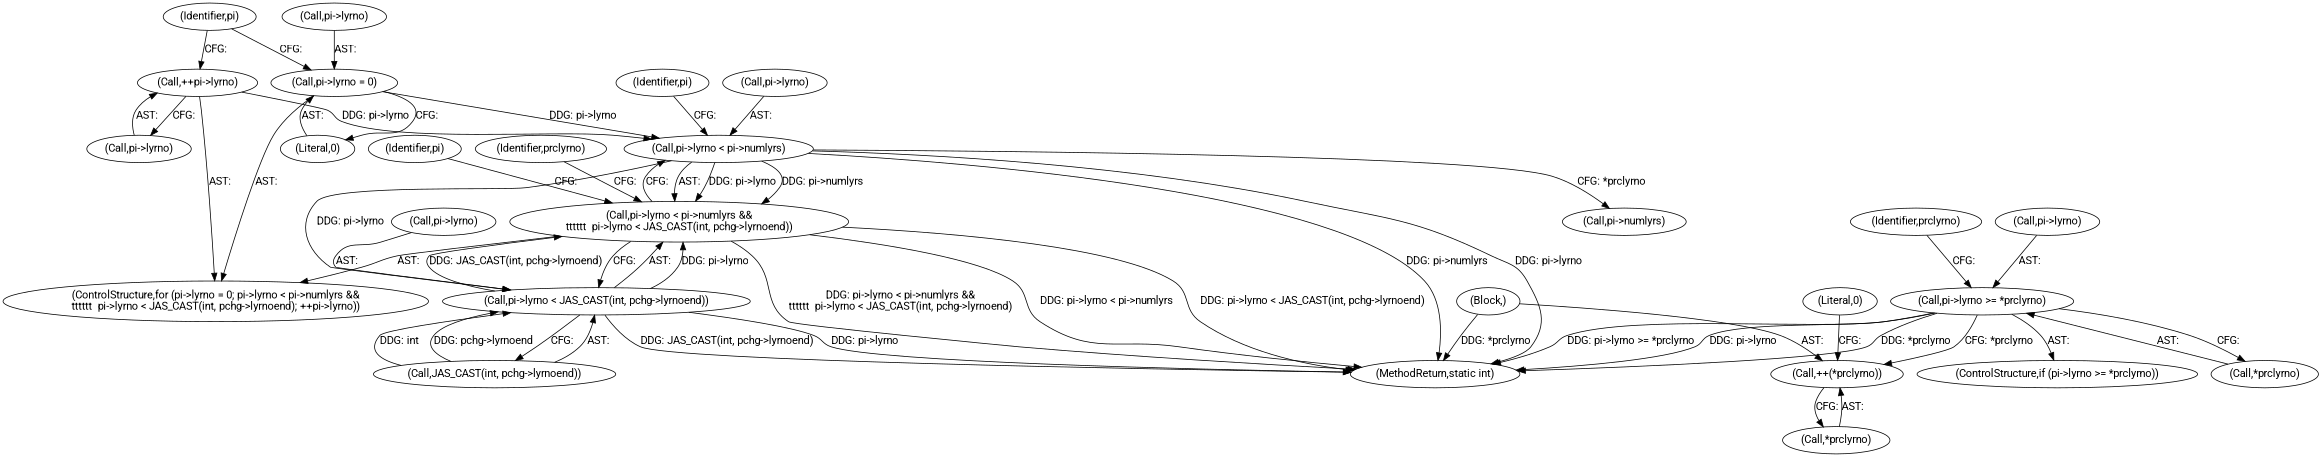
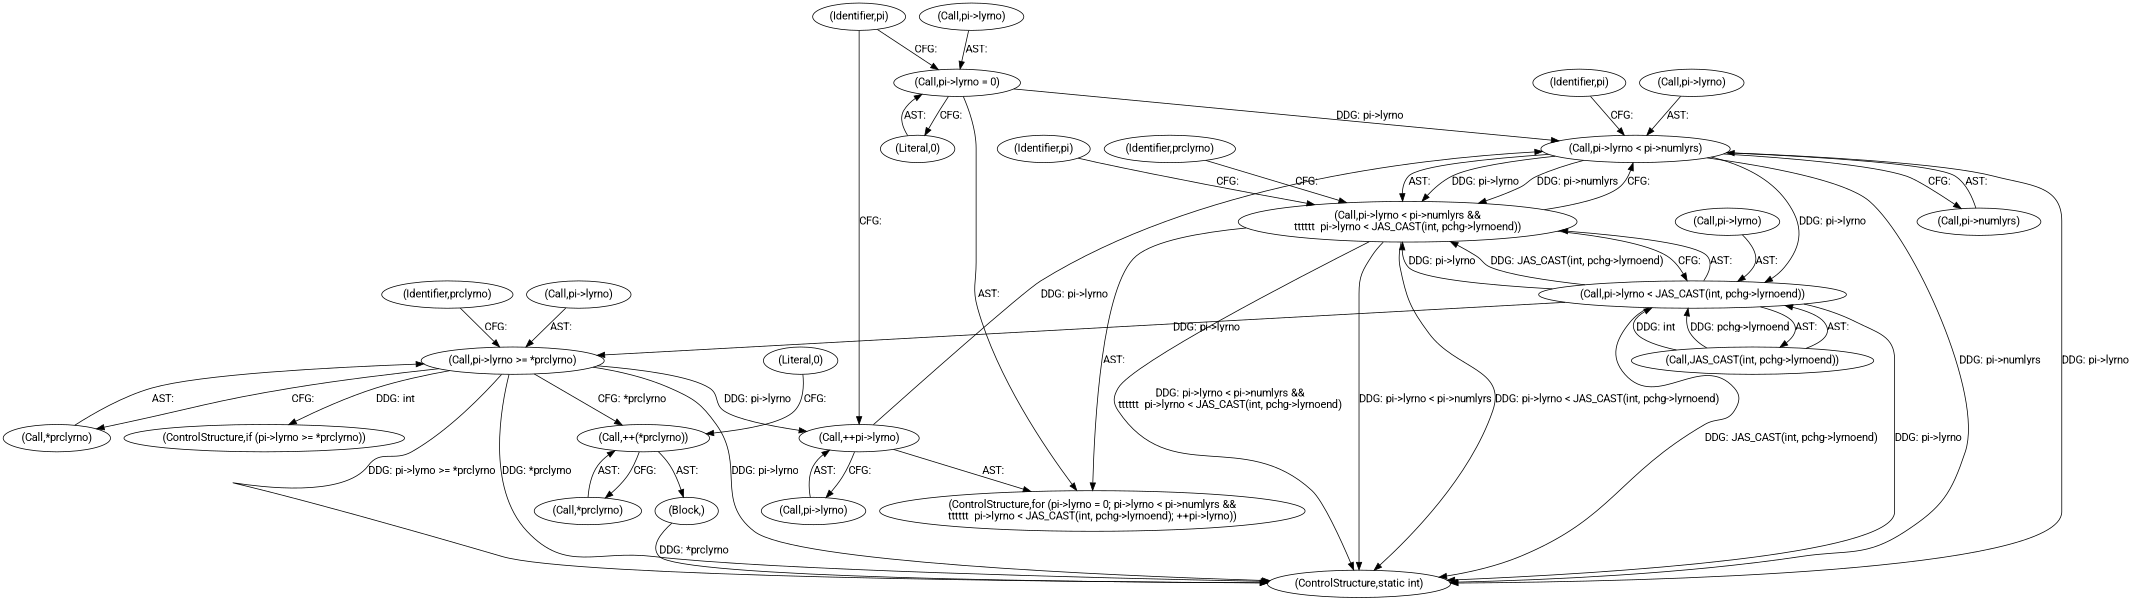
edge "(Call,pi->numlyrs)" -> "(Call,pi->lyrno < pi->numlyrs)": added, label "AST:"
edge "(Call,pi->lyrno < pi->numlyrs)" -> "(Call,pi->numlyrs)": label "CFG: *prclyrno" -> "CFG: "
edge "(Block,)" -> "(Call,++(*prclyrno))": reversed
edge "(Call,pi->lyrno < JAS_CAST(int, pchg->lyrnoend))" -> "(Call,pi->lyrno >= *prclyrno)": added, label "DDG: pi->lyrno"
edge "(Call,pi->lyrno < JAS_CAST(int, pchg->lyrnoend))" -> "(Call,JAS_CAST(int, pchg->lyrnoend))": label "CFG: " -> "AST: "
edge "(Call,pi->lyrno >= *prclyrno)" -> "(ControlStructure,if (pi->lyrno >= *prclyrno))": label "AST: " -> "DDG: int"
node "(MethodReturn,static int)": label "(MethodReturn,static int)" -> "(ControlStructure,static int)"
edge "(Call,pi->lyrno >= *prclyrno)" -> "(Call,++pi->lyrno)": added, label "DDG: pi->lyrno"
